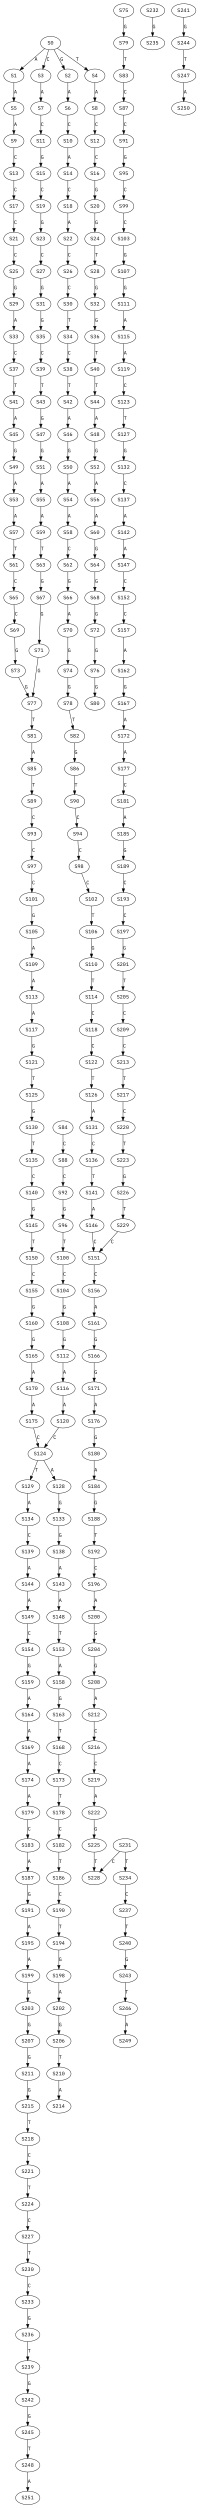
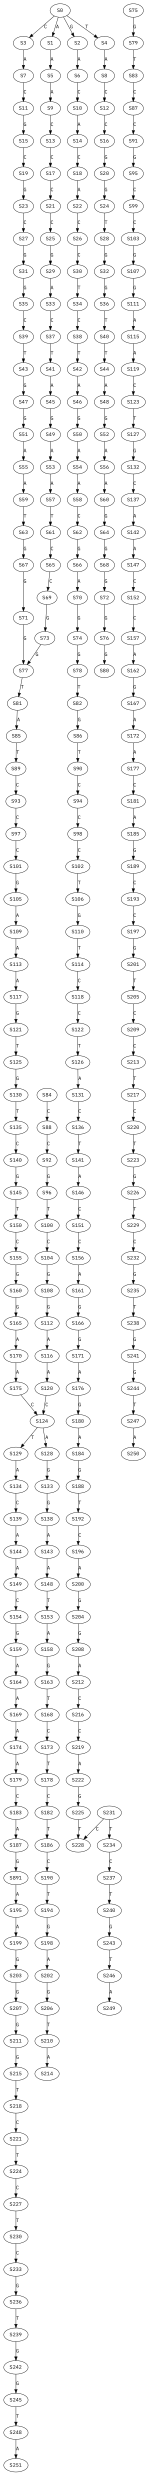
edge "S229" -> "S151": now "S229" -> "S232"
node "S238": added
node "S191": label "S191" -> "S891"
